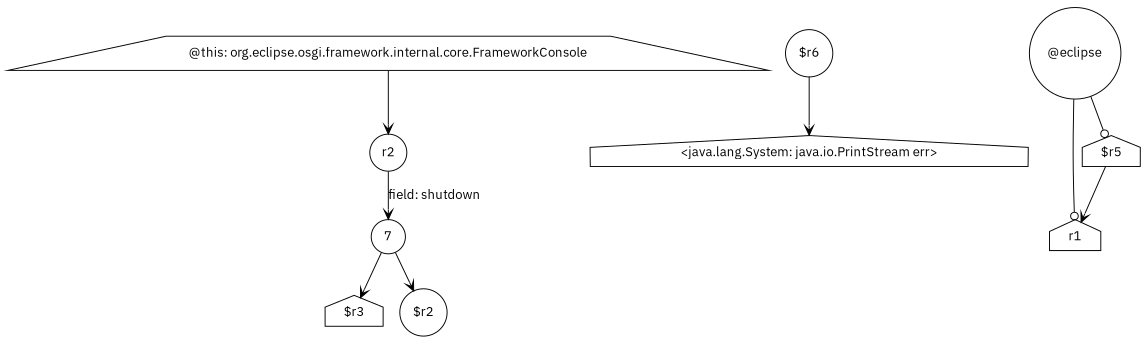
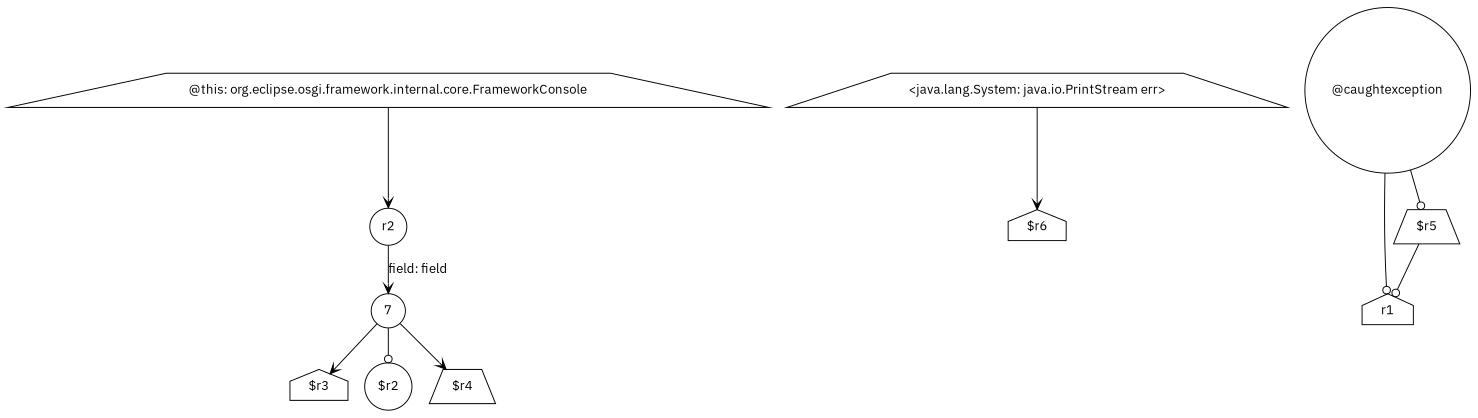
node "$r6": shape circle -> house
node "@eclipse": label "@eclipse" -> "@caughtexception"
edge "$r6" -> "<java.lang.System: java.io.PrintStream err>": reversed
node "<java.lang.System: java.io.PrintStream err>": shape house -> trapezium
node "$r5": shape house -> trapezium
edge "$r5" -> "r1": arrowhead vee -> odot
edge "r2" -> "7": label "field: shutdown" -> "field: field"
edge "7" -> "$r2": arrowhead vee -> odot
node "$r4": added
